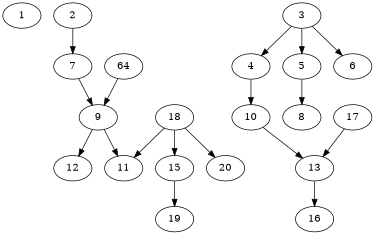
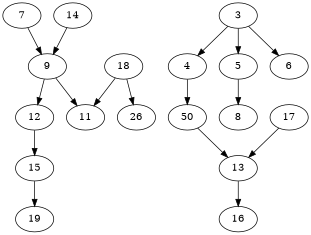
node "1": removed
node "2": removed
node "64": label "64" -> "14"
node "10": label "10" -> "50"
edge "18" -> "15": now "12" -> "15"
node "20": label "20" -> "26"
